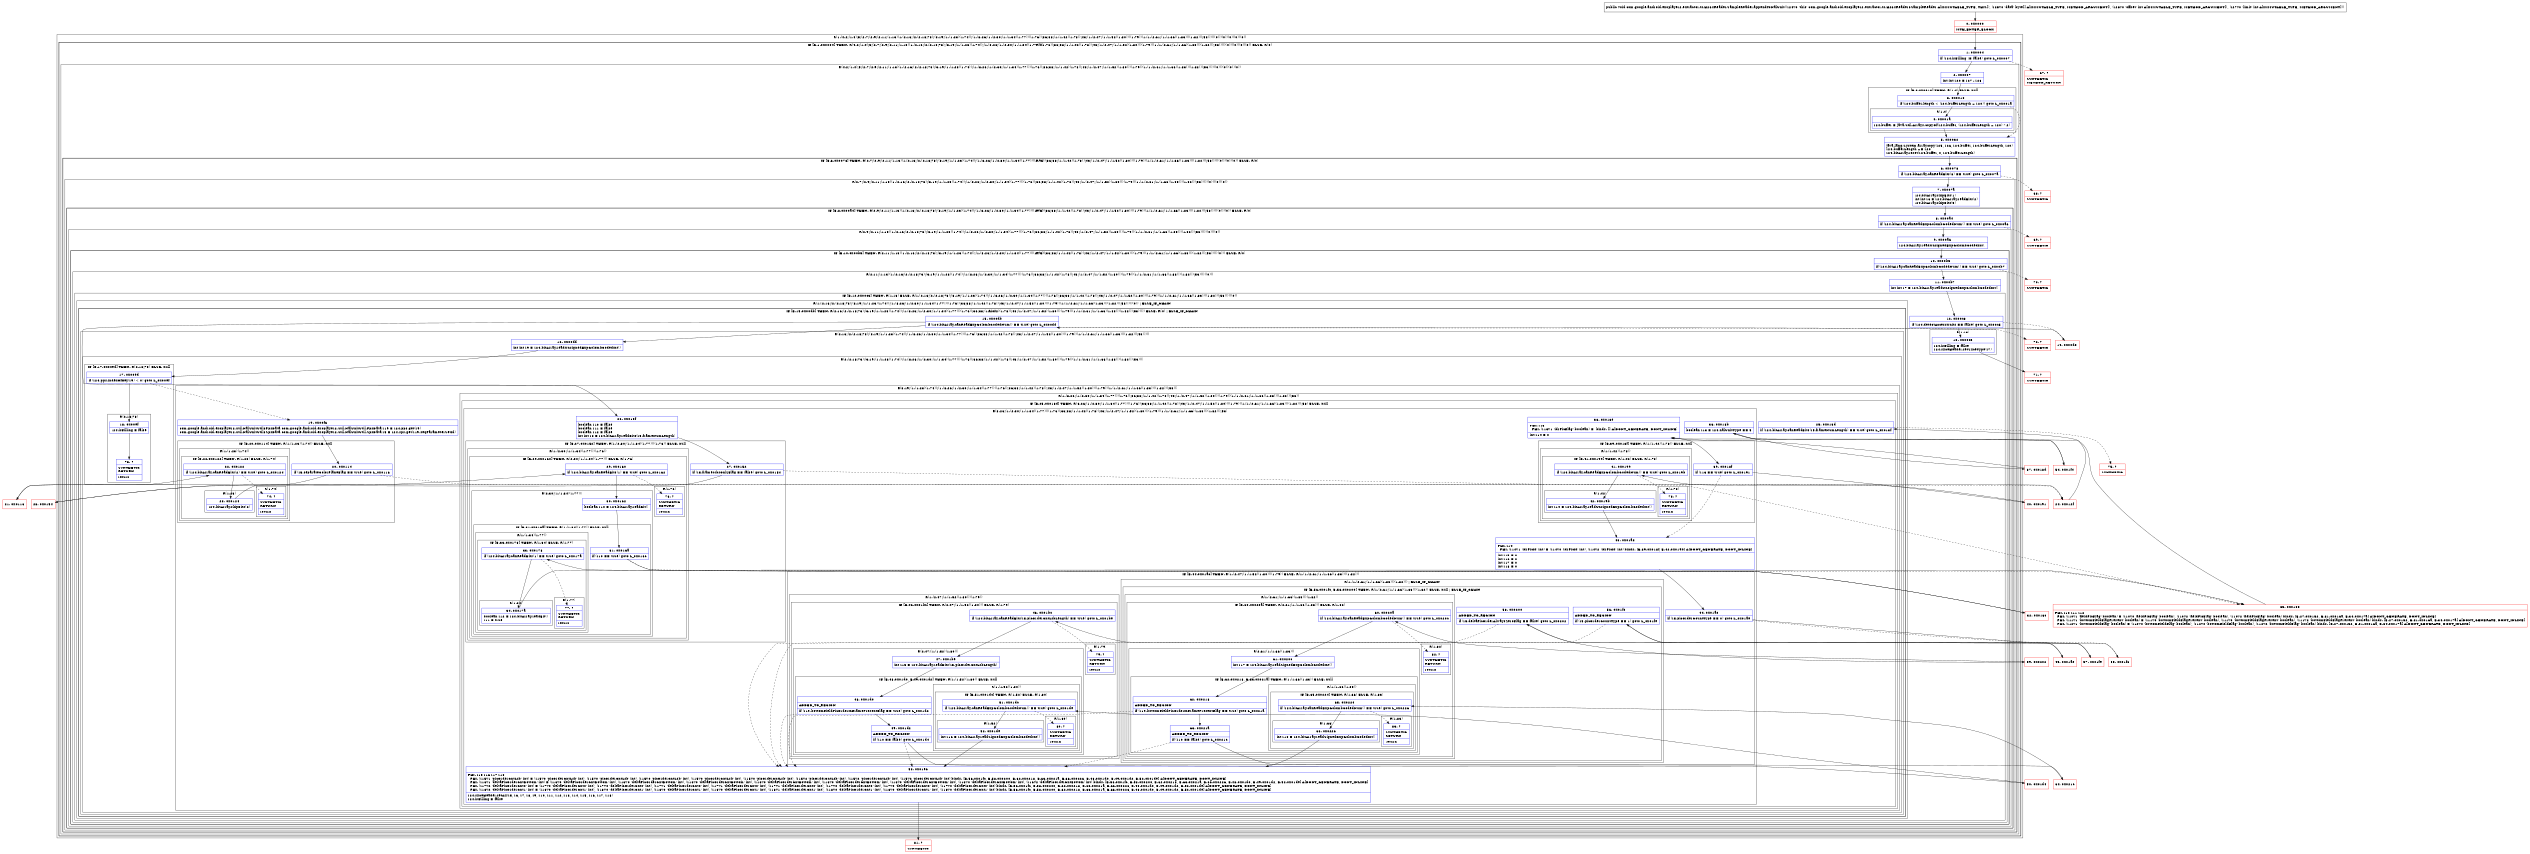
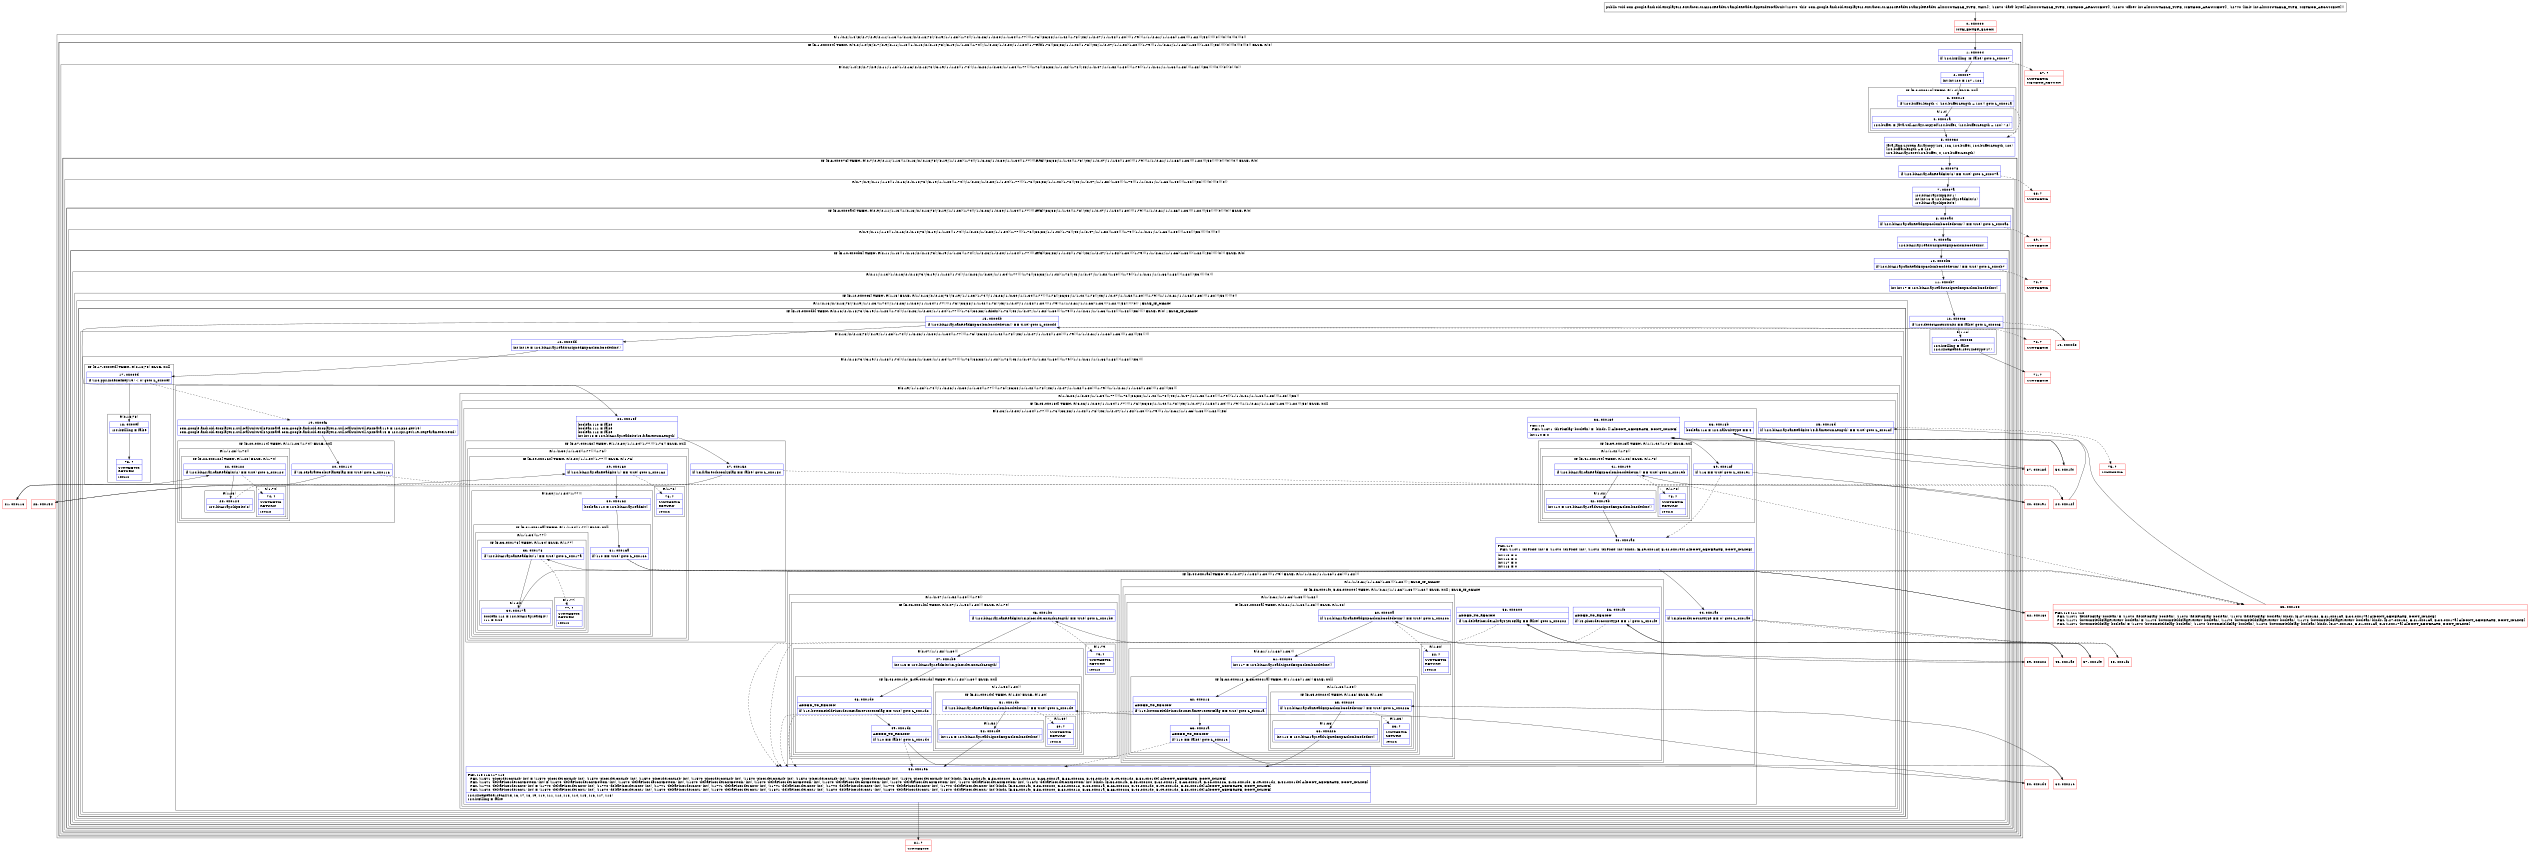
edge "23: 0x0124" -> "24: 0x012f": style solid -> dashed
